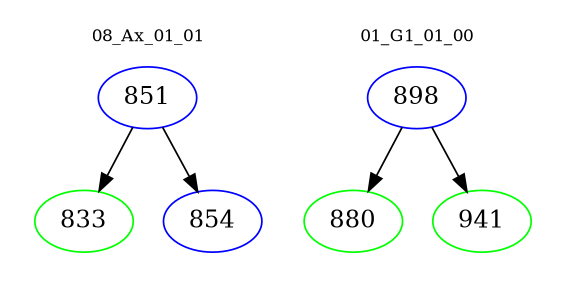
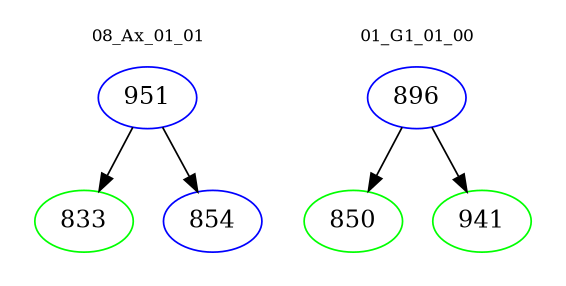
node "851": label "851" -> "951"
node "898": label "898" -> "896"
node "880": label "880" -> "850"
